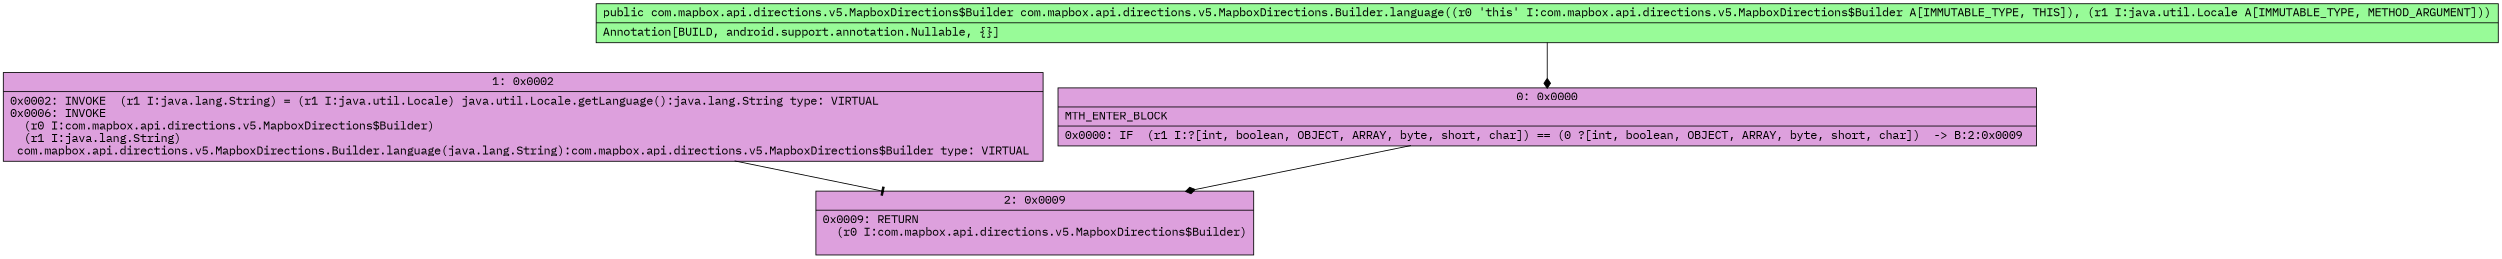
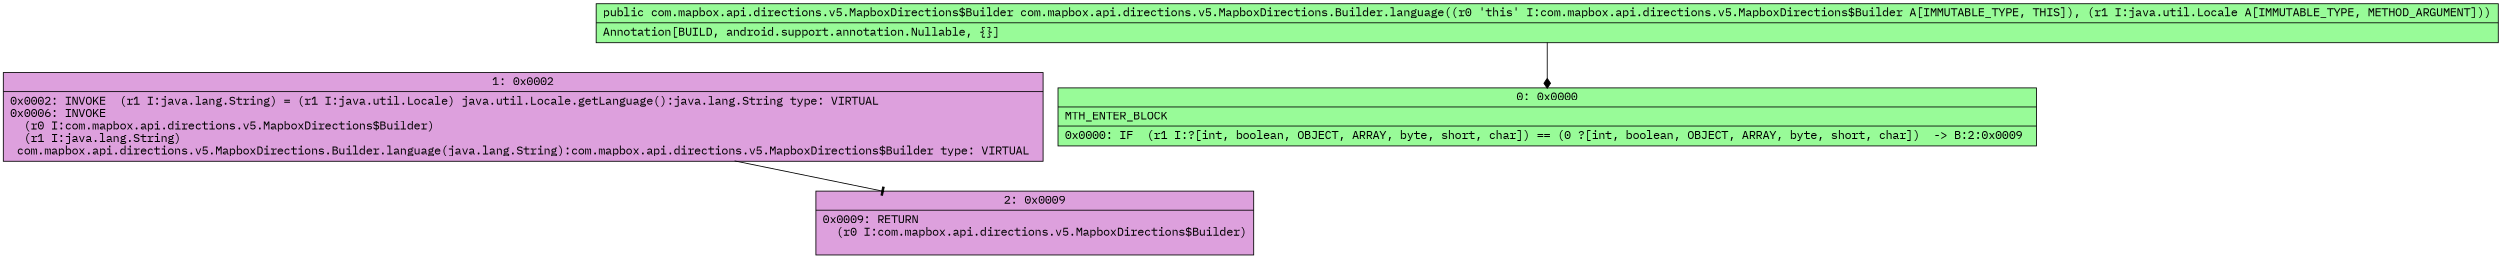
node "0: 0x0000": fillcolor plum -> palegreen
edge "0: 0x0000" -> "2: 0x0009": removed
